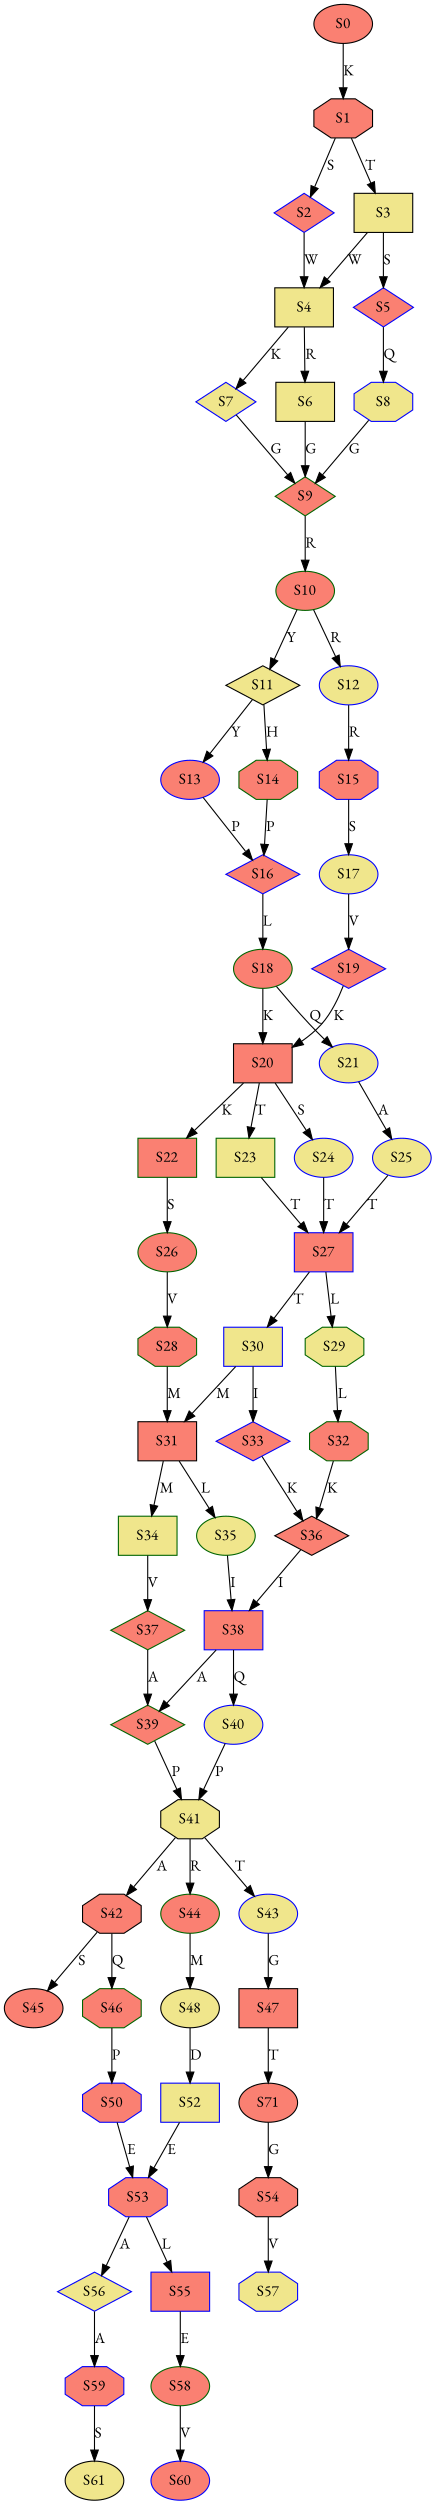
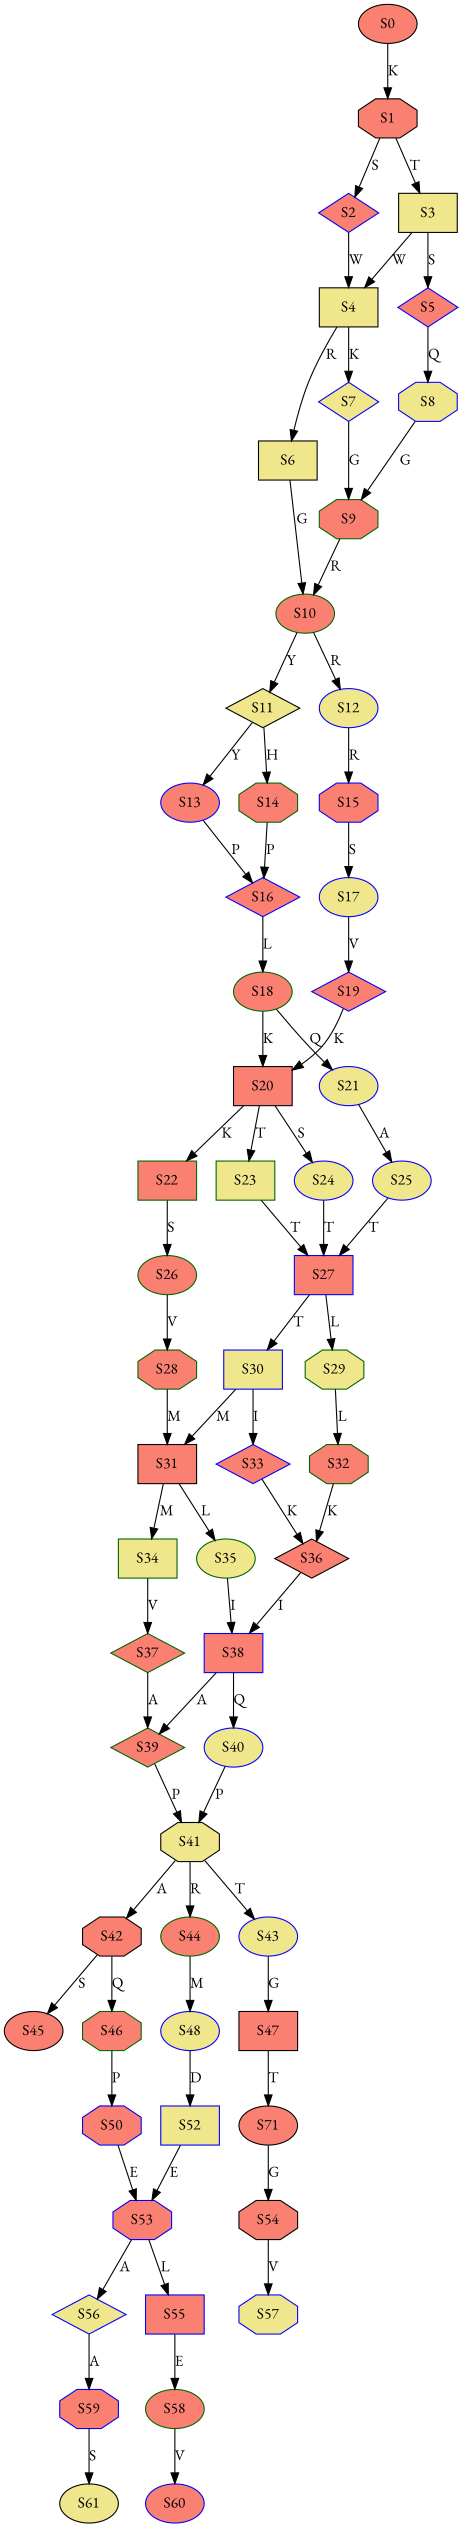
edge "S6" -> "S9": now "S6" -> "S10"
node "S9": shape diamond -> octagon
node "S48": color black -> blue
